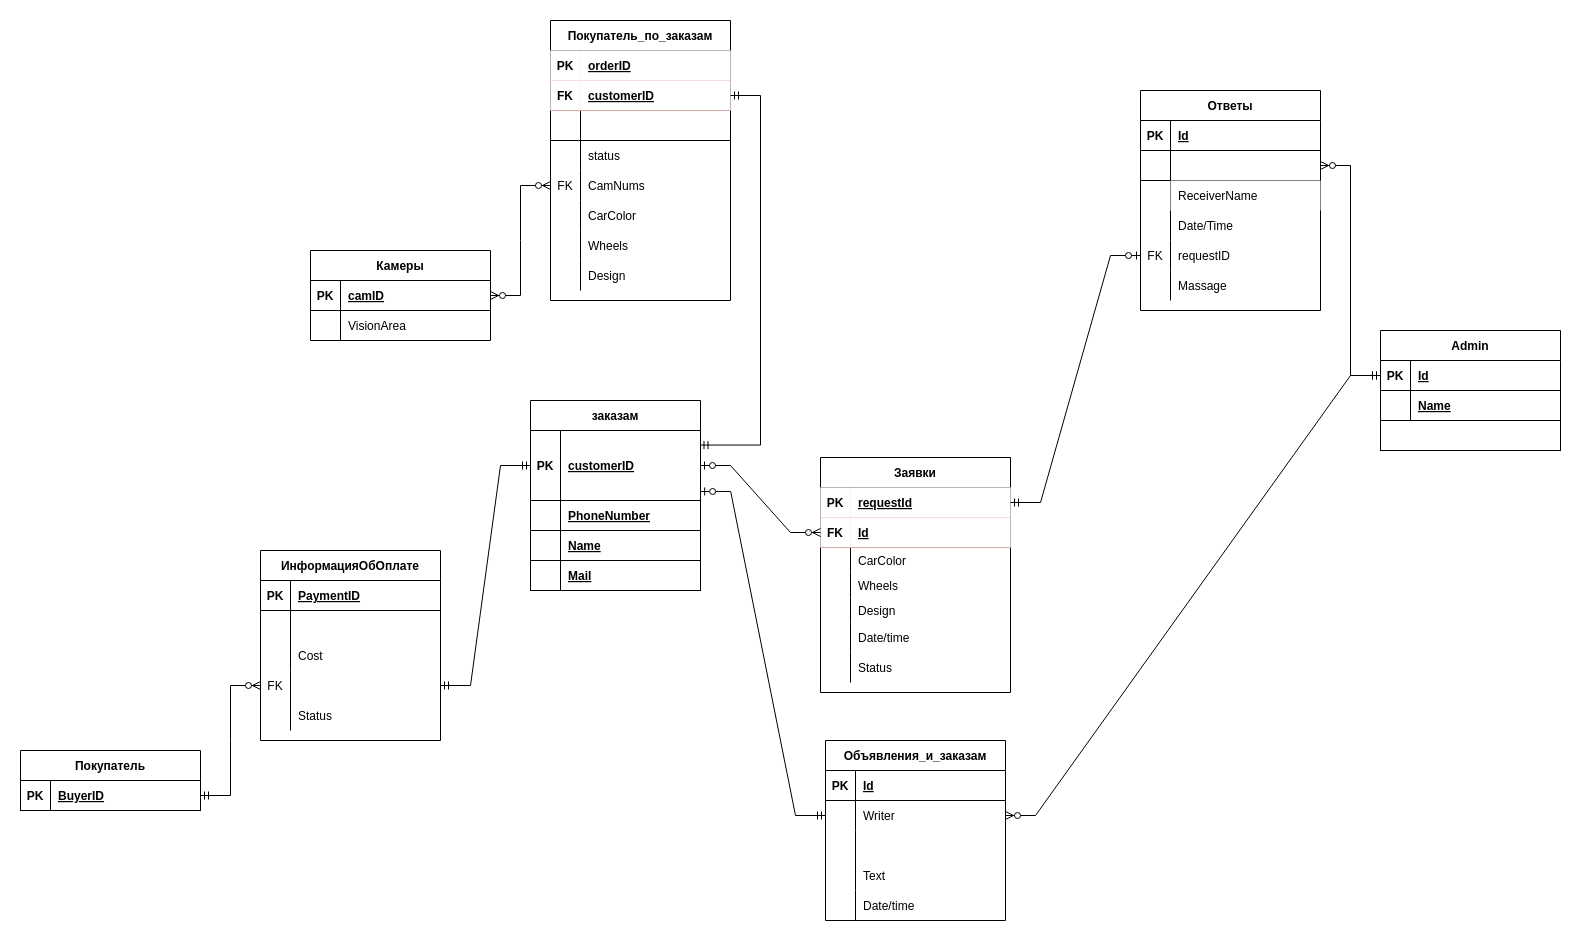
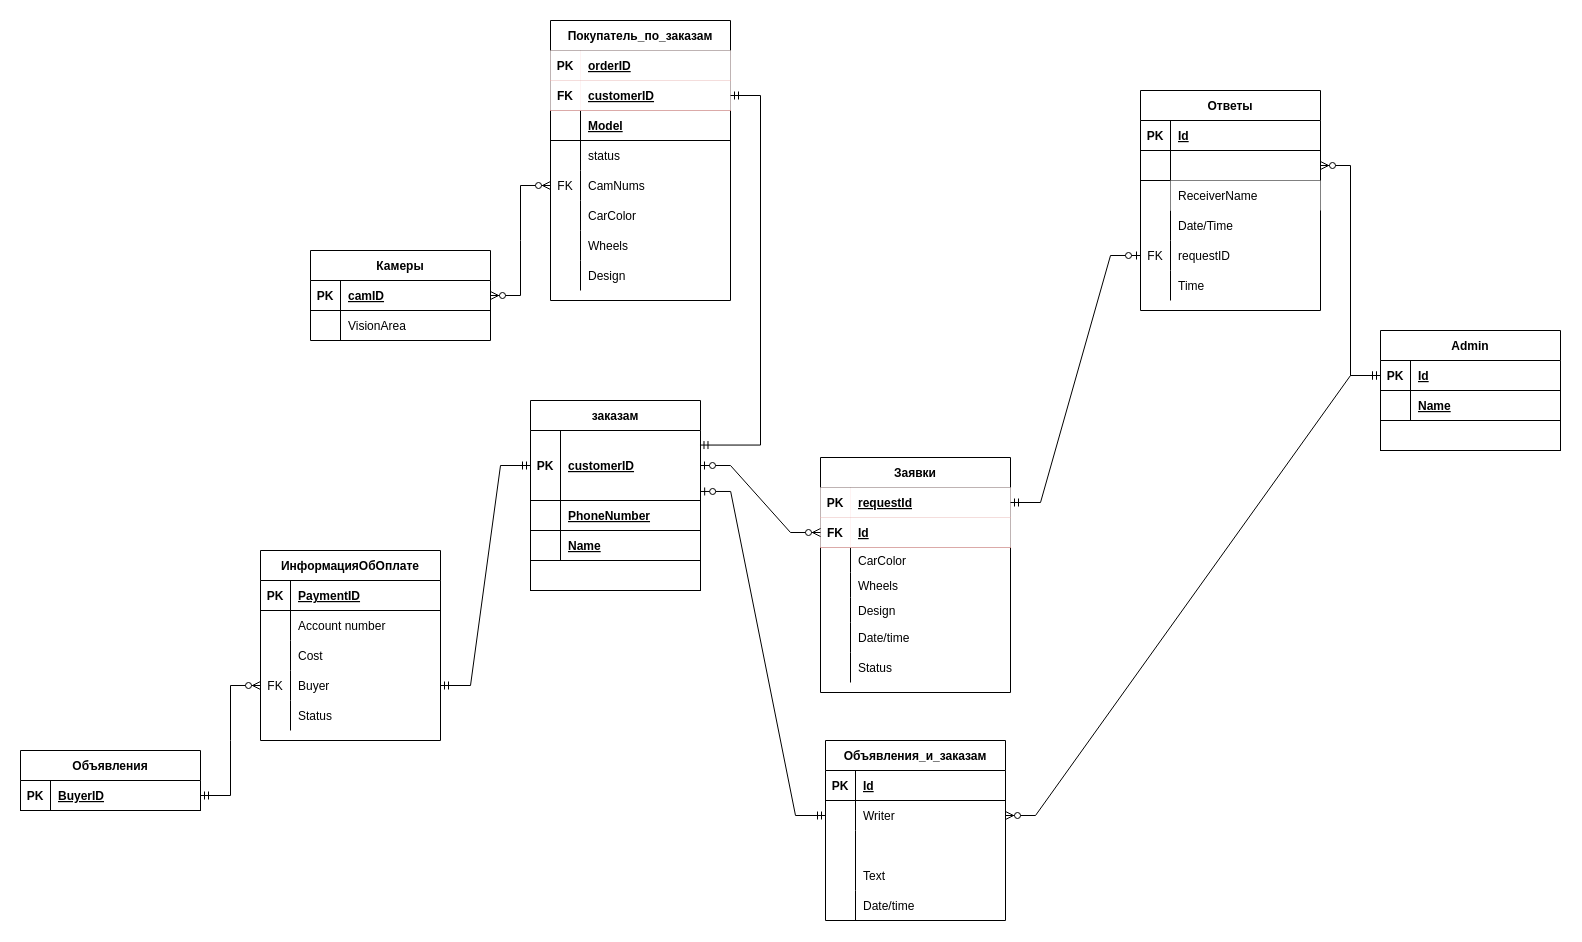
node "Model": added
node "Massage": label "Massage" -> "Time"
node "Mail": removed
node "Account number": added
node "Buyer": added
node "Покупатель": label "Покупатель" -> "Объявления"
